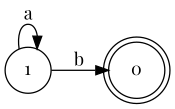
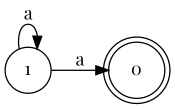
edge "1" -> "0": label "b" -> "a"
